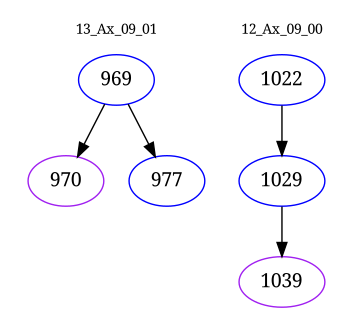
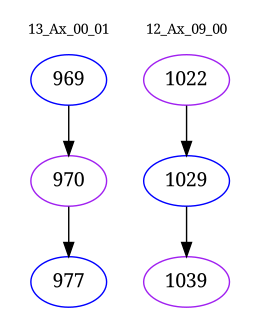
cluster "13_Ax_09_01": label "13_Ax_09_01" -> "13_Ax_00_01"
node "1022": color blue -> purple
edge "969" -> "977": now "970" -> "977"
